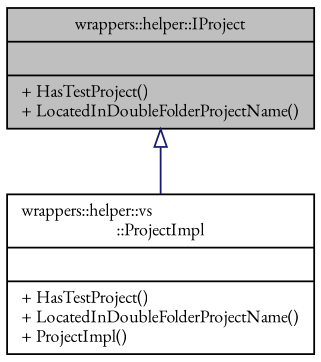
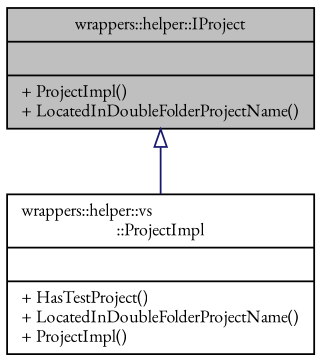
node "wrappers::helper::IProject": text "+ HasTestProject()" -> "+ ProjectImpl()"
